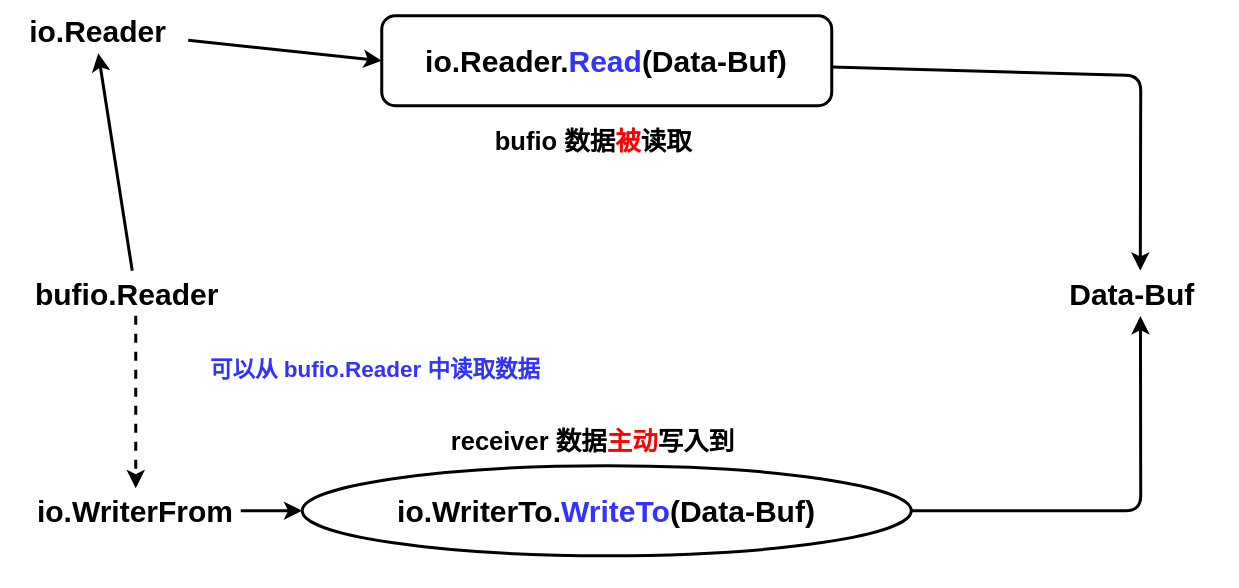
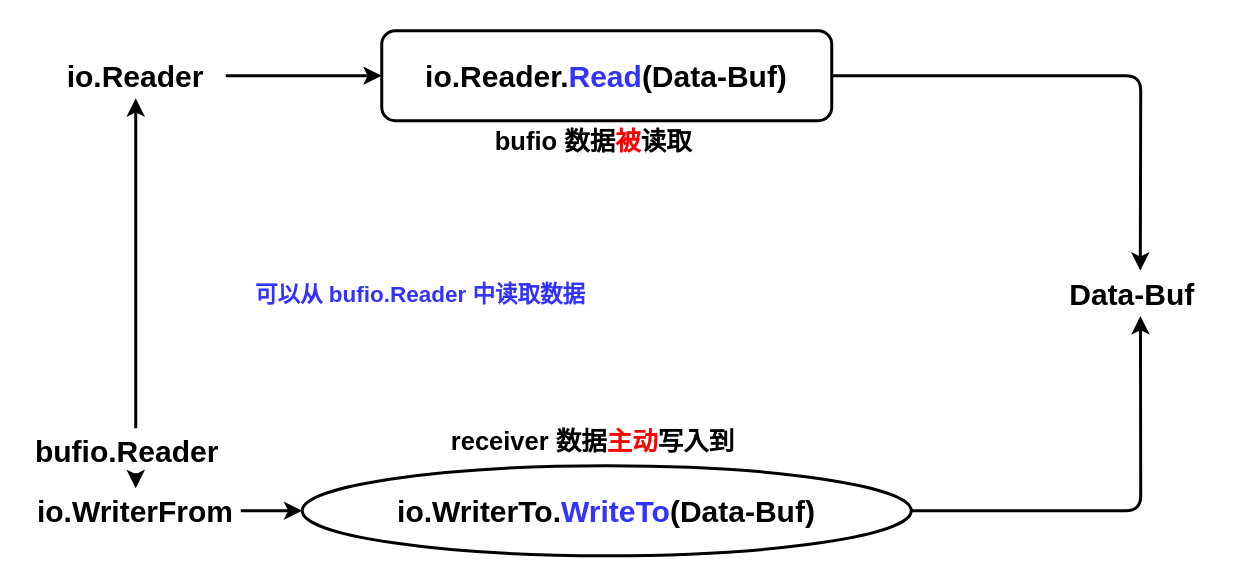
node "io.Reader": moved (98, 31) -> (136, 76)
node "io.Reader.Read(Data-Buf)": moved (607, 61) -> (607, 76)
node "bufio.Reader": moved (136, 293) -> (136, 451)
node "可以从 bufio.Reader 中读取数据": moved (376, 368) -> (421, 293)
